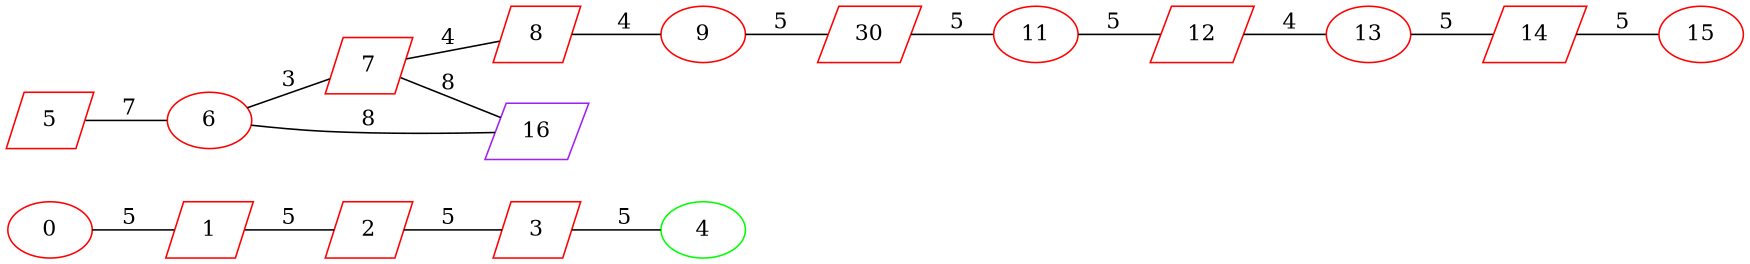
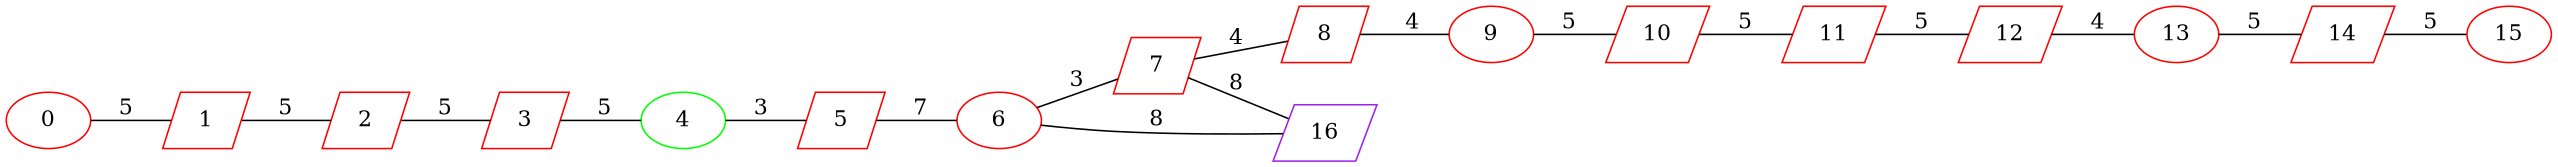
node "30": label "30" -> "10"
node "11": shape ellipse -> parallelogram
edge "4" -- "5": added, label "3"
